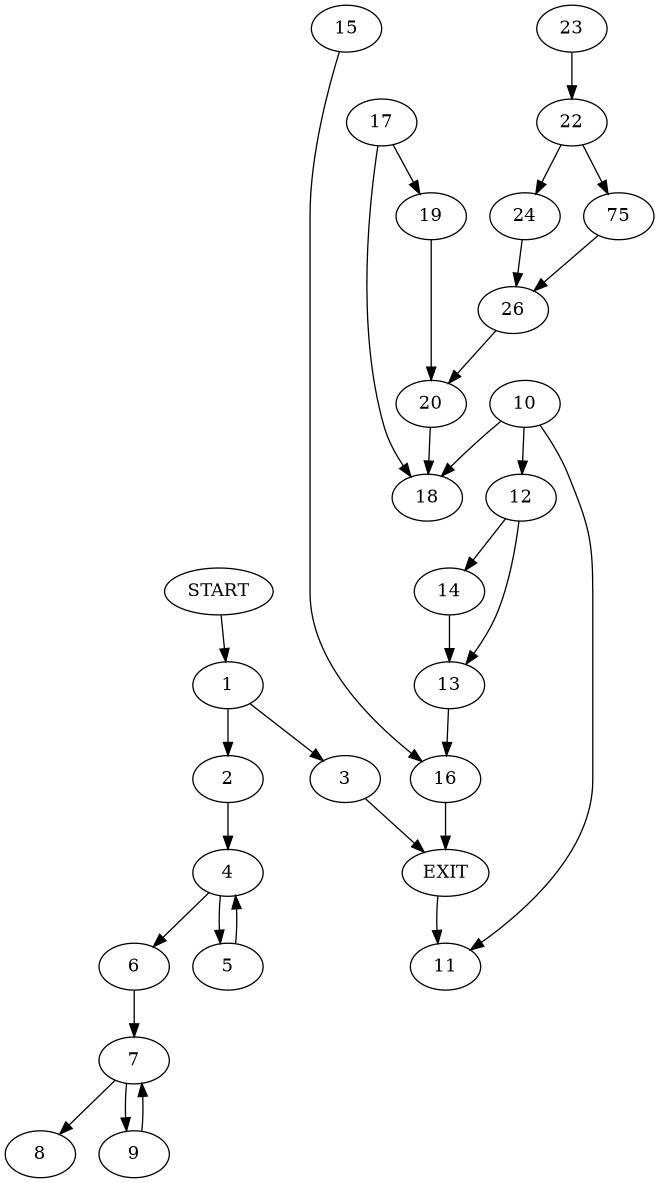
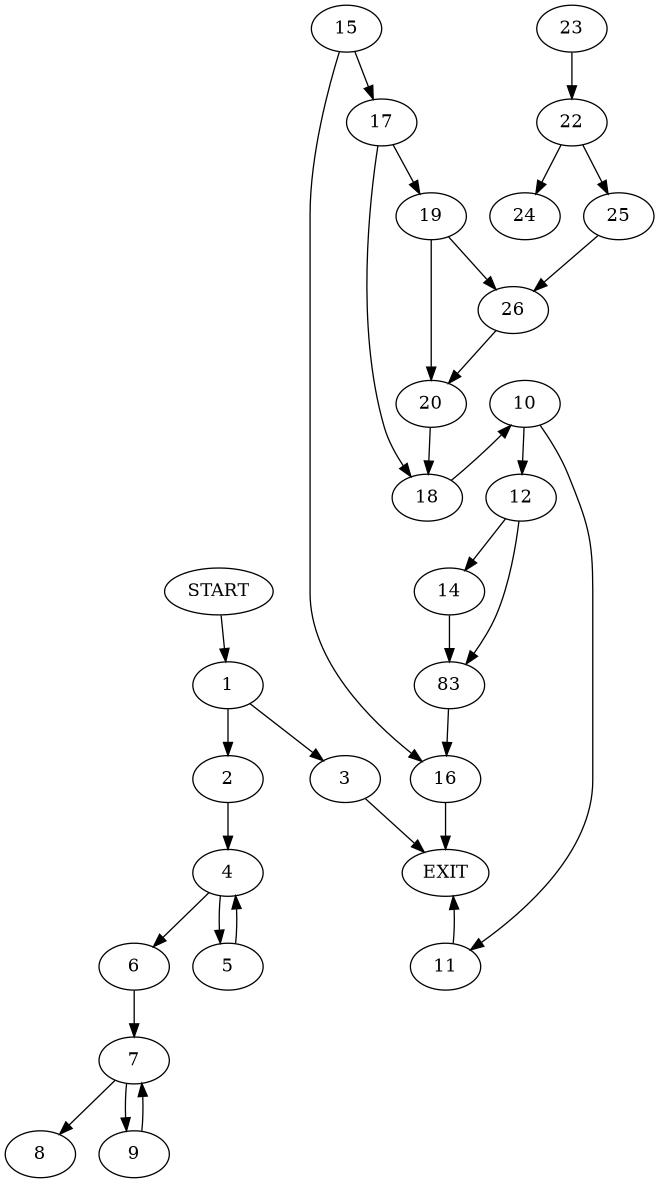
edge "15" -> "17": added
node "75": label "75" -> "25"
edge "24" -> "26": now "19" -> "26"
edge "10" -> "18": reversed
node "13": label "13" -> "83"
edge "EXIT" -> "11": reversed
